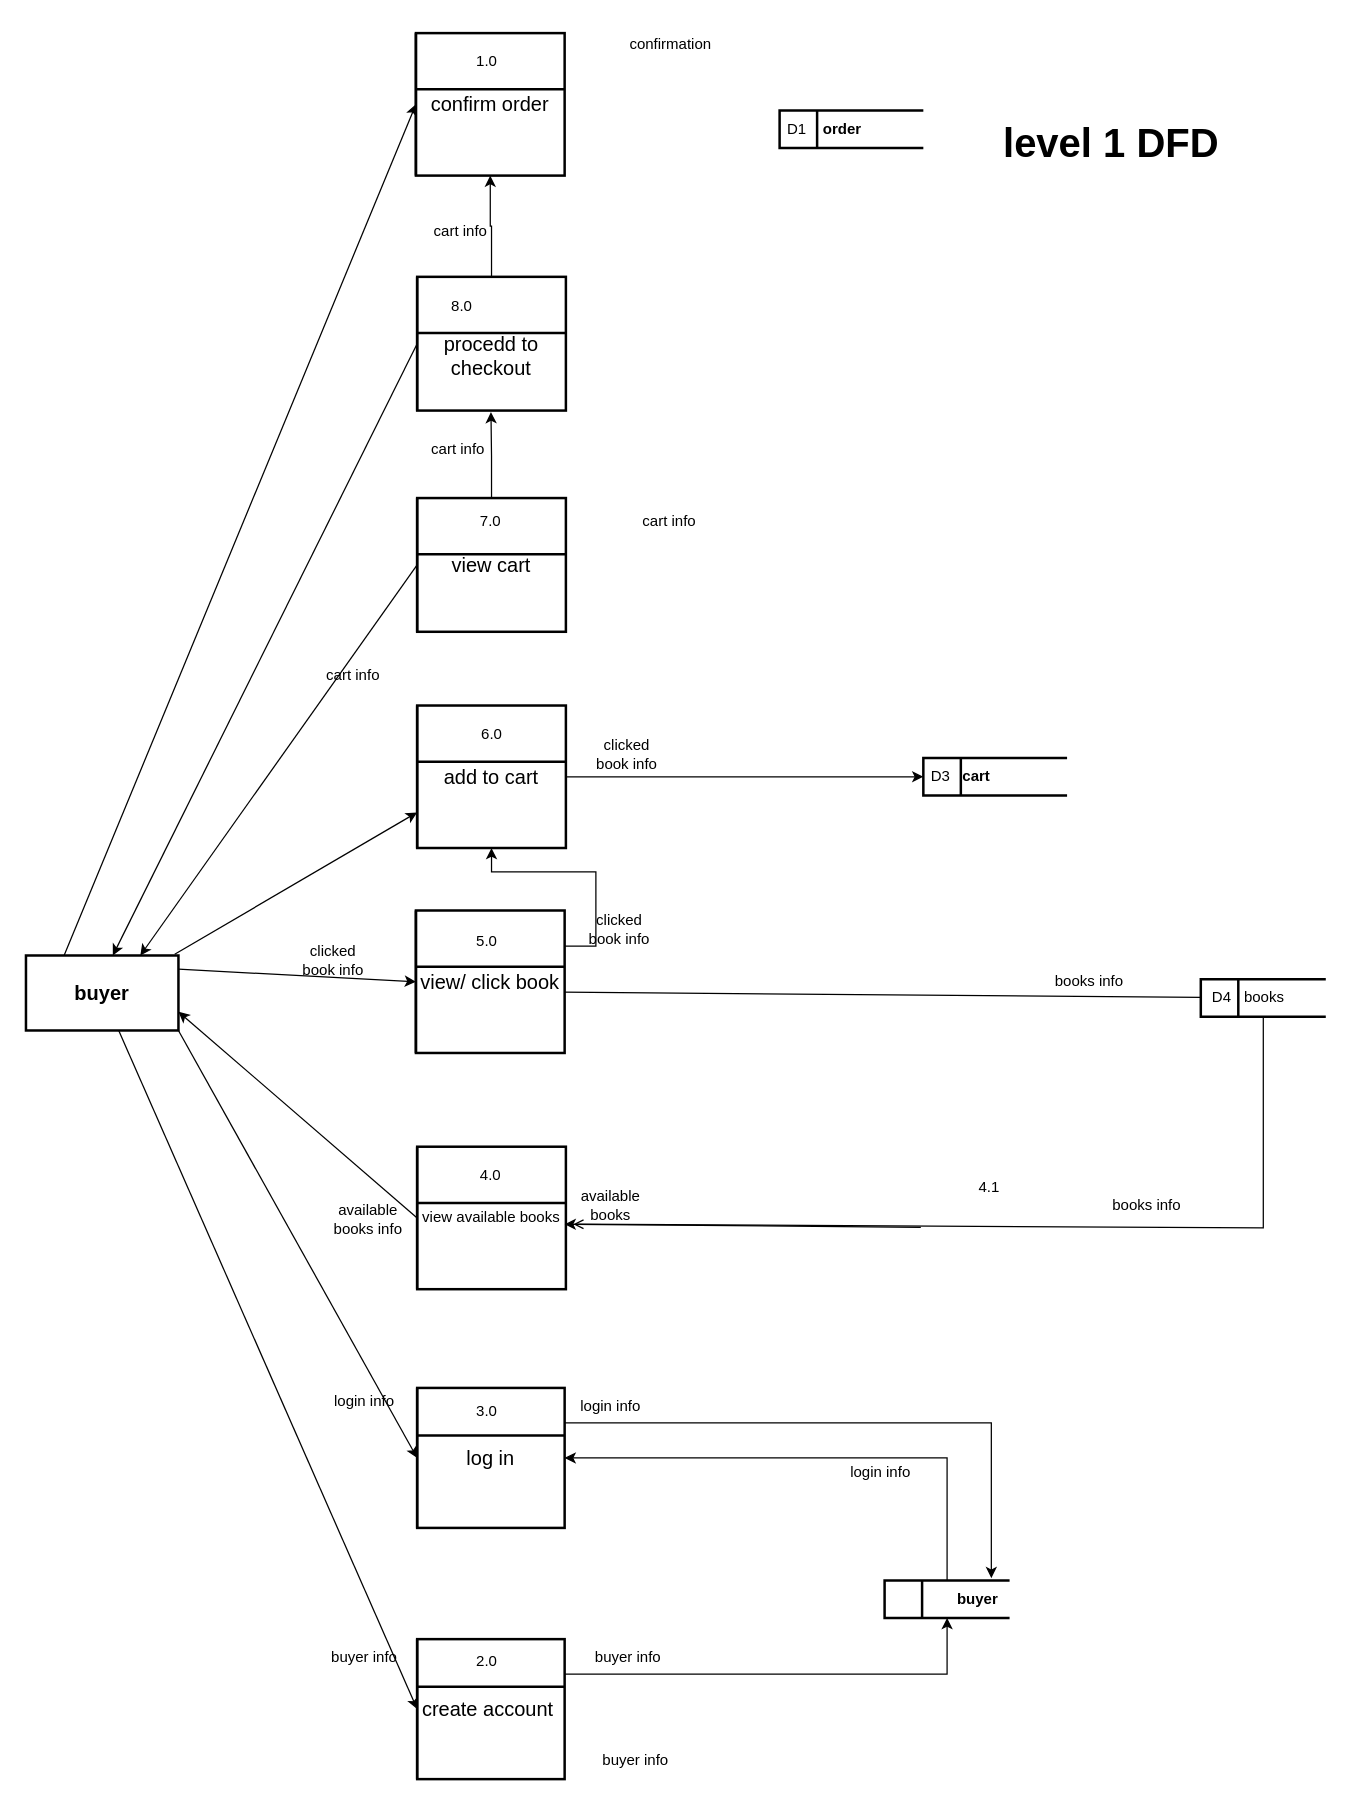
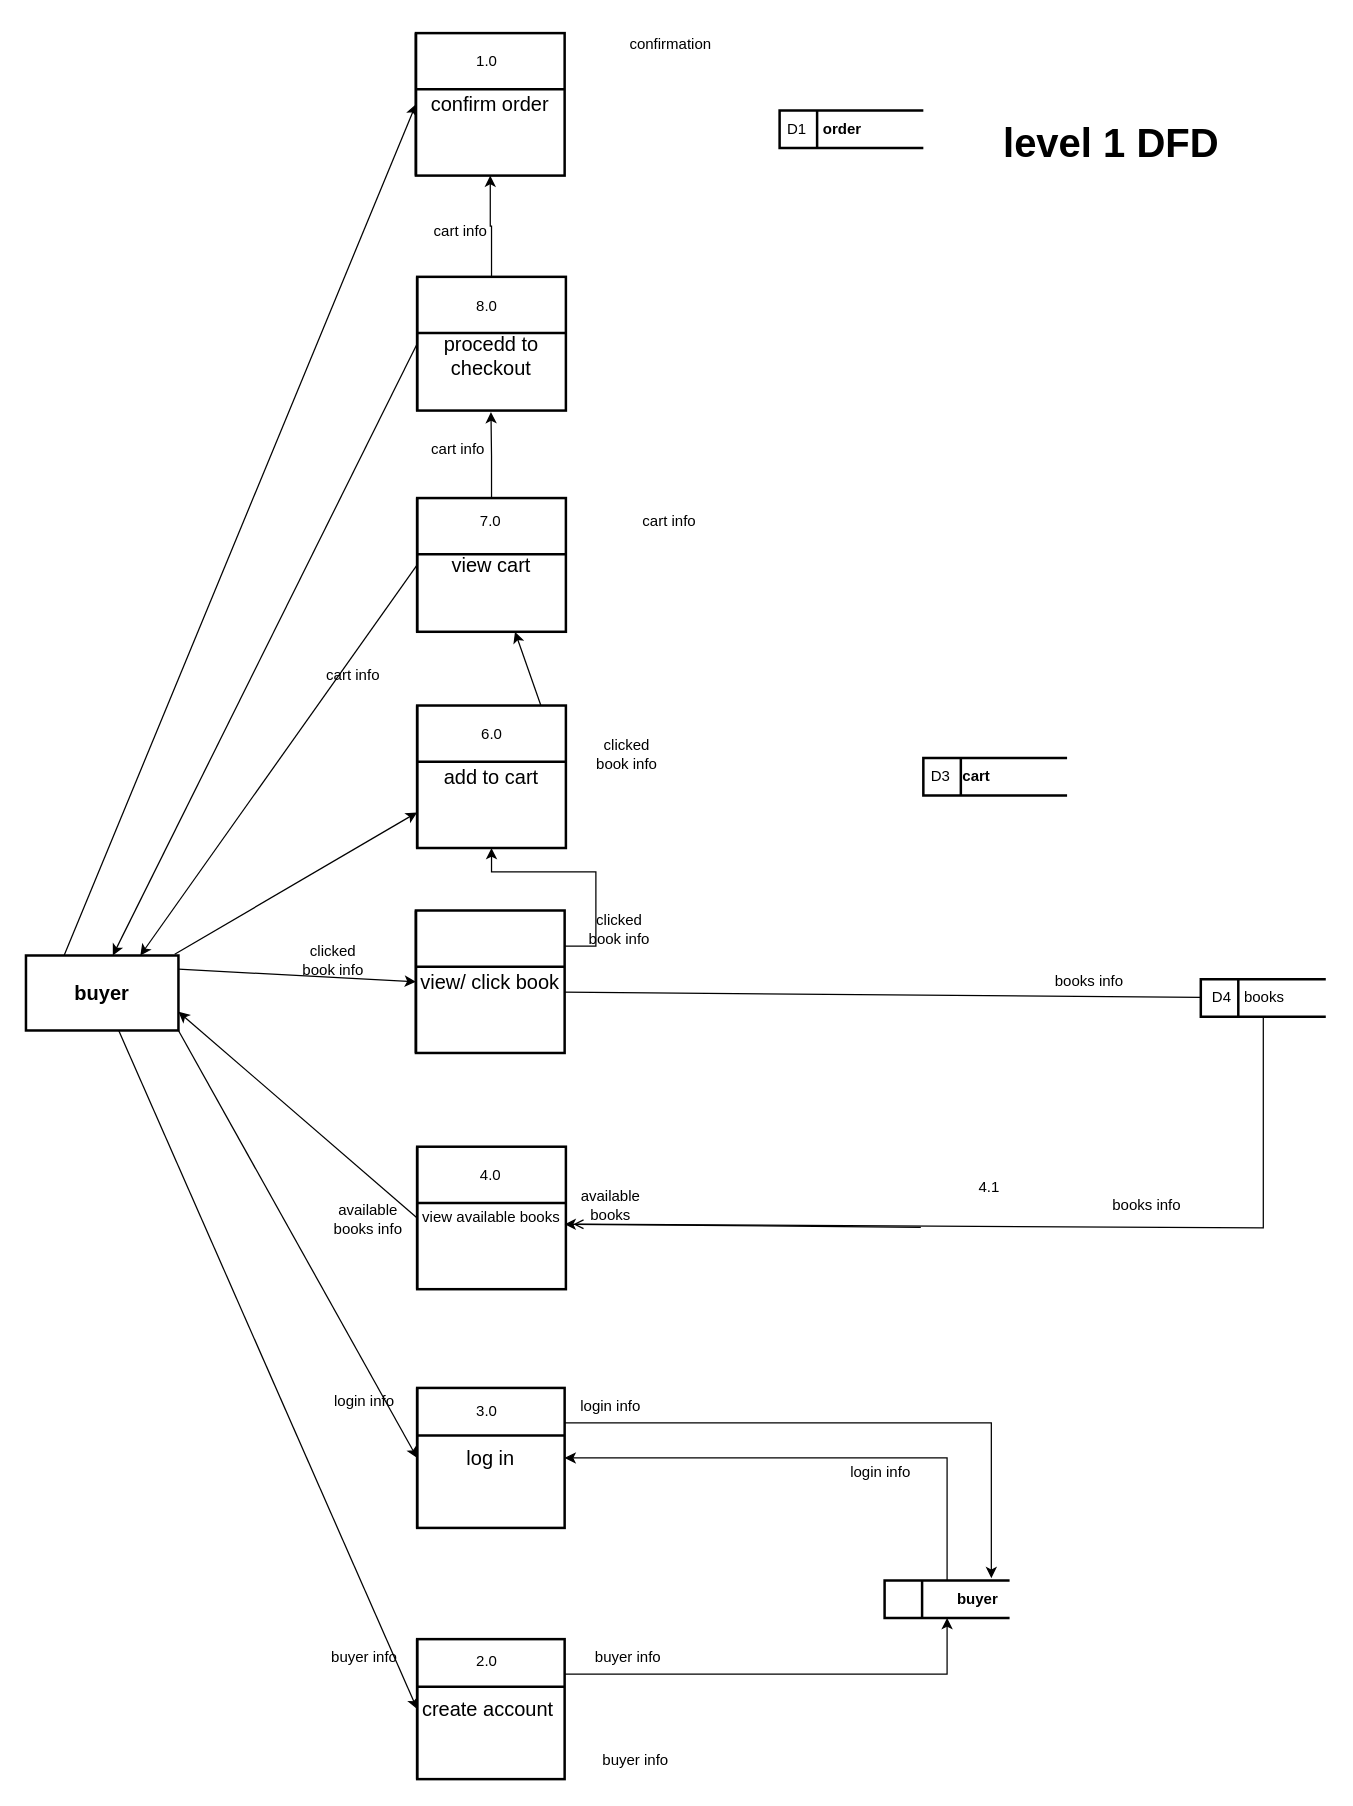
node "8.0": moved (462, 307) -> (487, 307)
edge "add to cart" -> "cart": now "add to cart" -> "view cart"
node "5.0": removed
